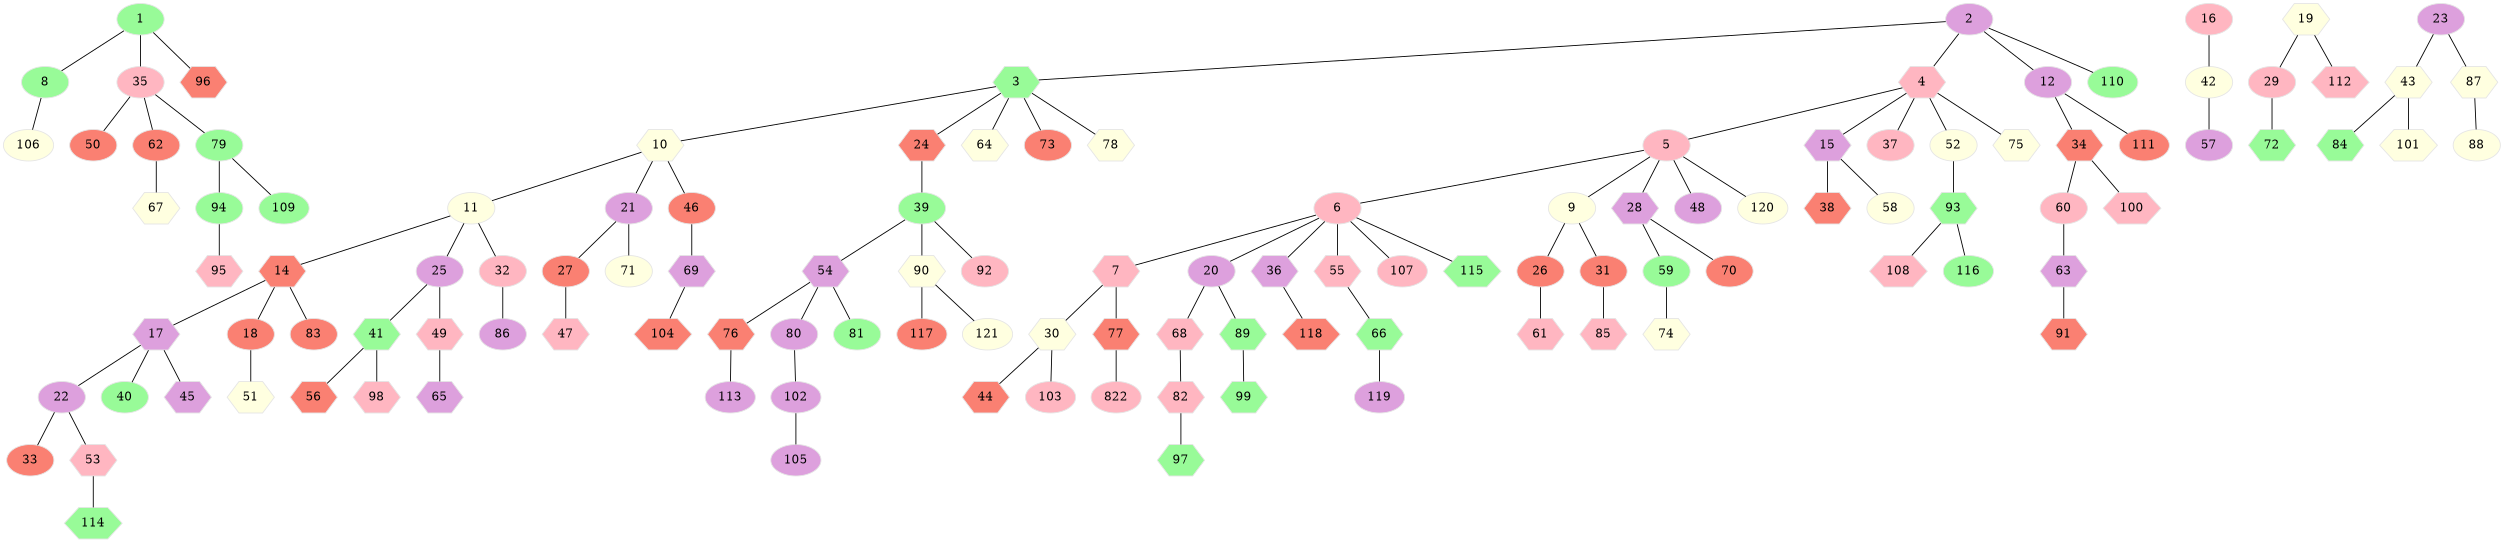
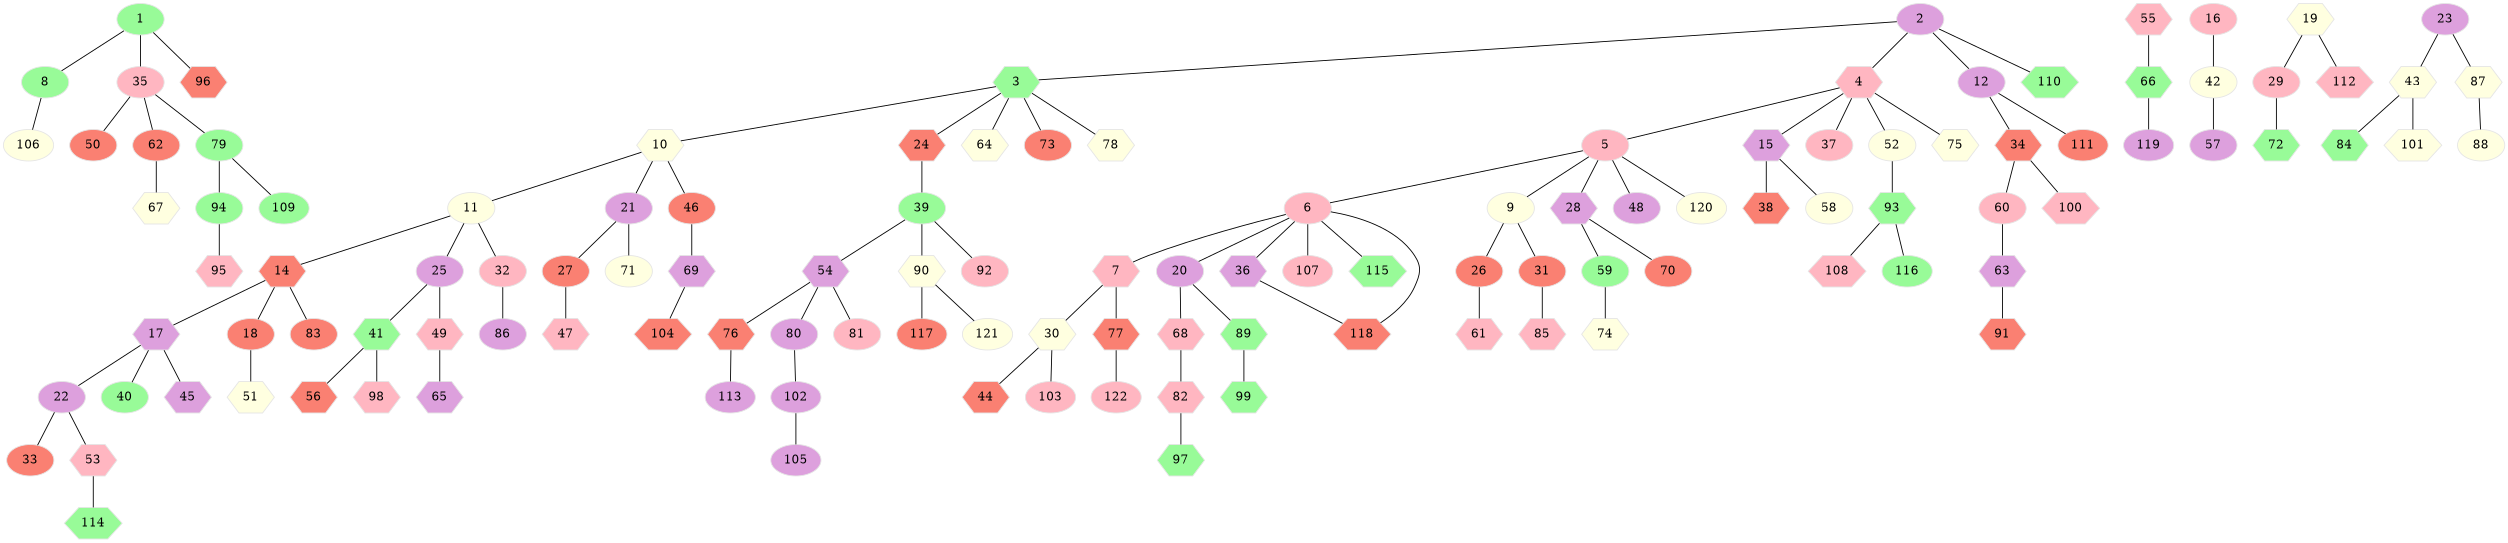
node "110": shape ellipse -> hexagon
edge "6" -- "55": now "6" -- "118"
node "81": fillcolor palegreen -> lightpink
node "822": label "822" -> "122"
